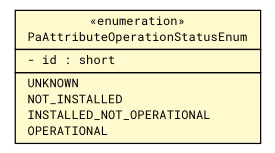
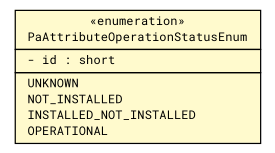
node "PaAttributeOperationStatusEnum": text "INSTALLED_NOT_OPERATIONAL" -> "INSTALLED_NOT_INSTALLED"
